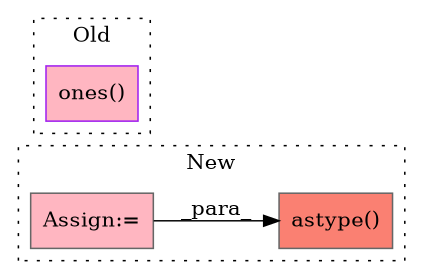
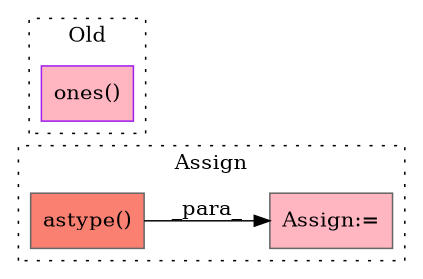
cluster "New": label "New" -> "Assign"
edge "Assign:=" -> "astype()": reversed
